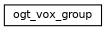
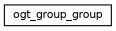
node "ogt_vox_group": label "ogt_vox_group" -> "ogt_group_group"
